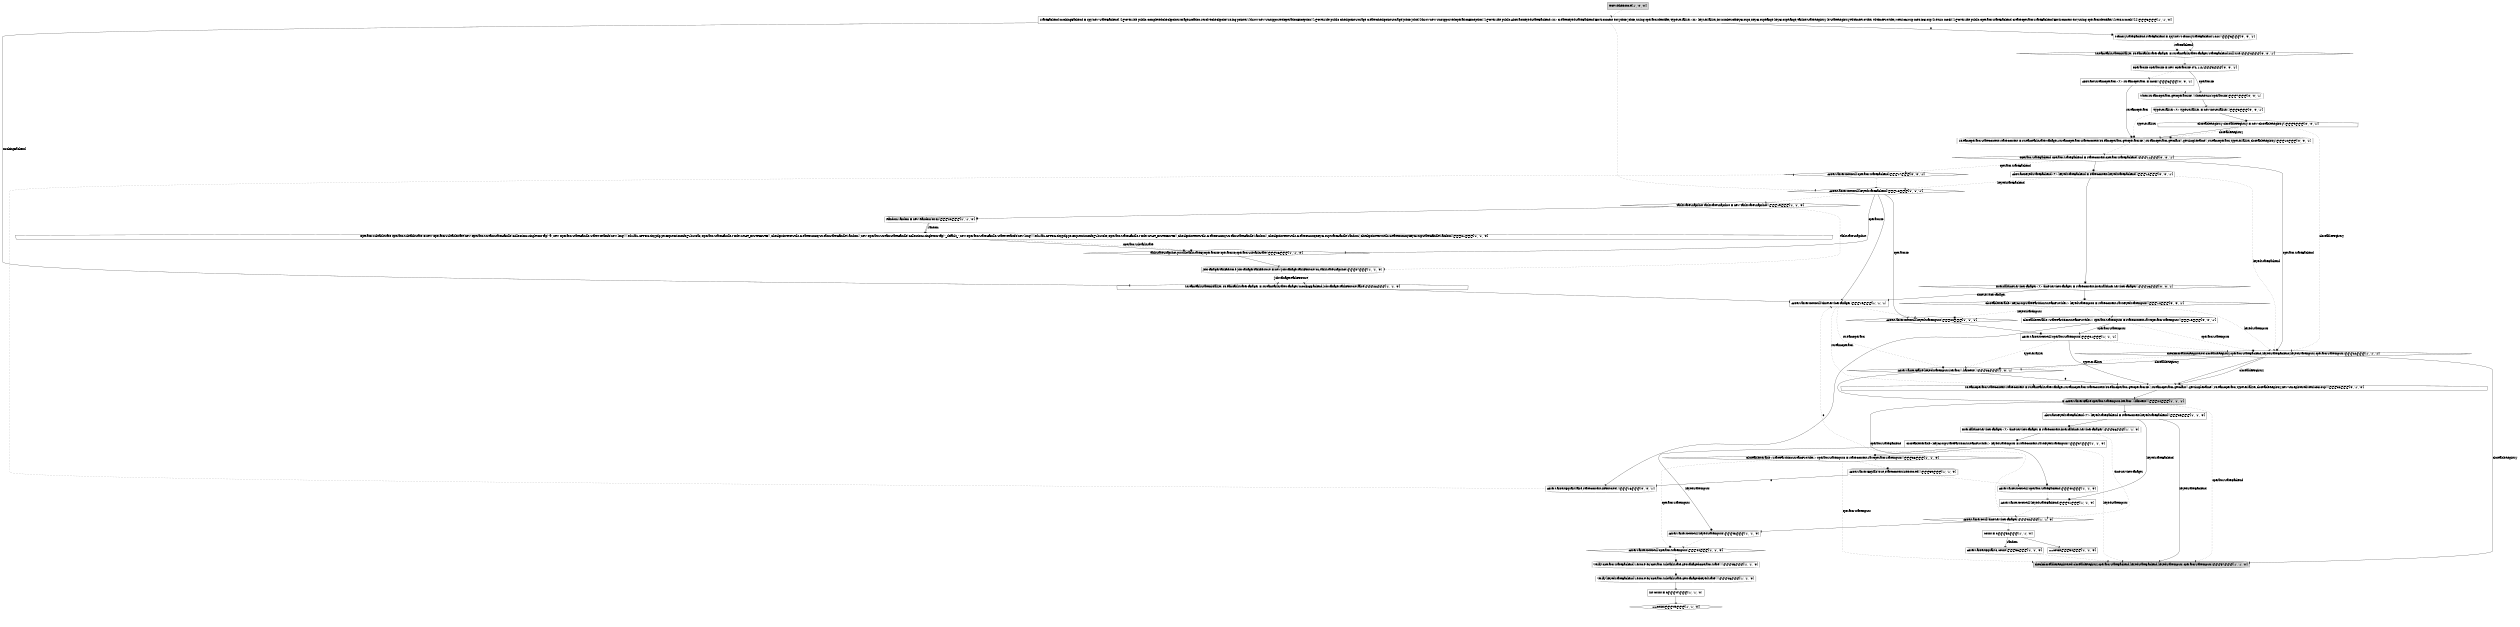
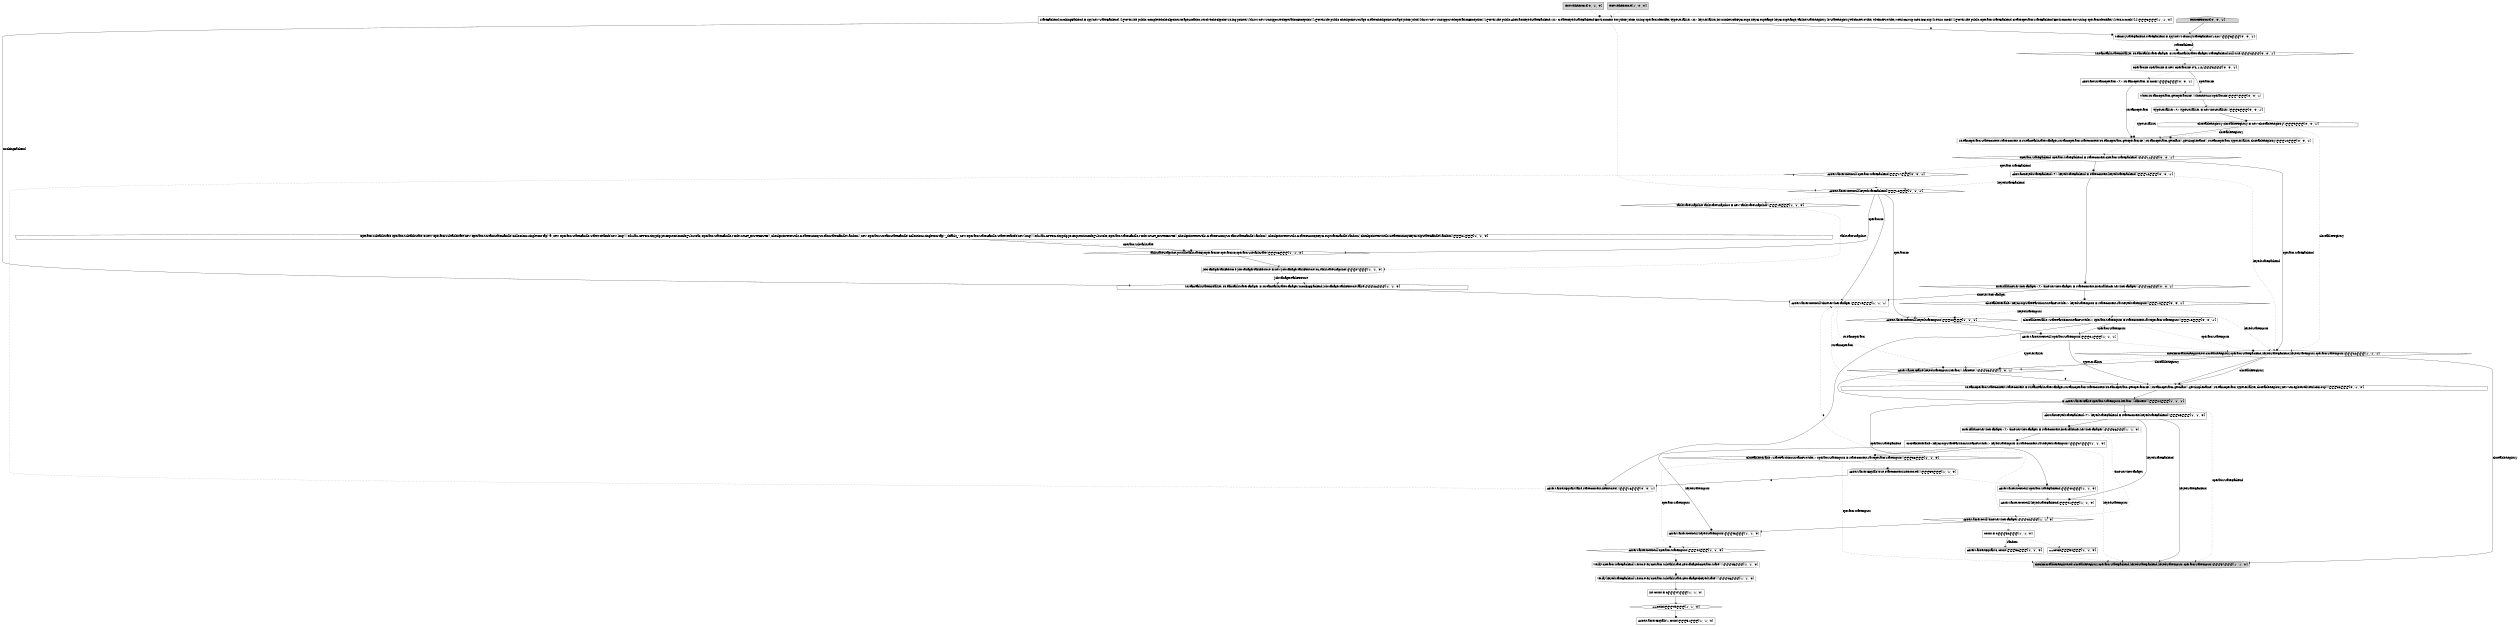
node "testWithRestore['0', '1', '0']": added
node "testNoRestore['0', '0', '1']": added
node "Random random = new Random(0x42)@@@20@@@['1', '1', '0']": removed
edge "count = 0@@@52@@@['1', '1', '0']" -> "++count@@@54@@@['1', '1', '0']": style solid -> dotted
node "Assert.assertEquals(1,count)@@@51@@@['1', '1', '0']": added
